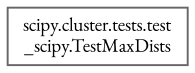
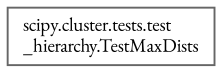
node "scipy.cluster.tests.test _scipy.TestMaxDists": label "scipy.cluster.tests.test _scipy.TestMaxDists" -> "scipy.cluster.tests.test _hierarchy.TestMaxDists"
